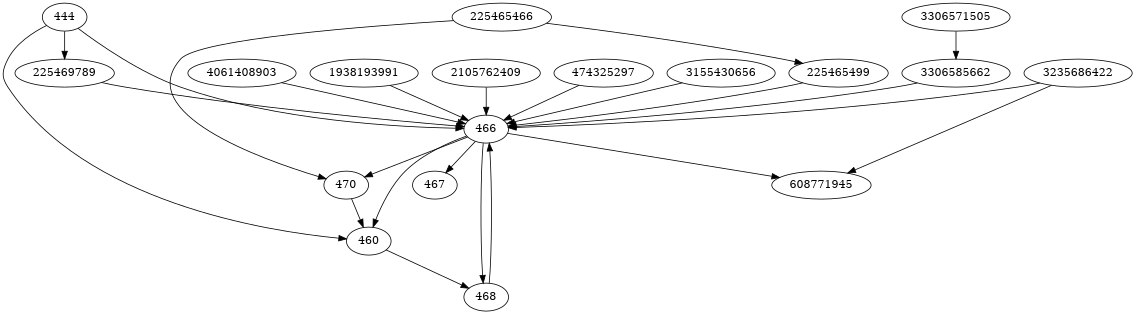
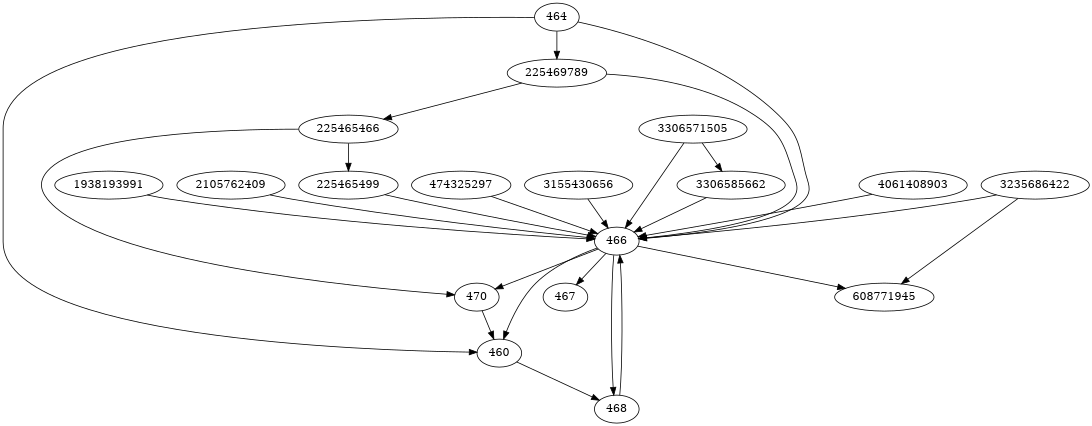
node "444": label "444" -> "464"
edge "225469789" -> "225465466": added
edge "3306571505" -> "466": added
